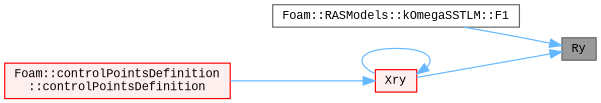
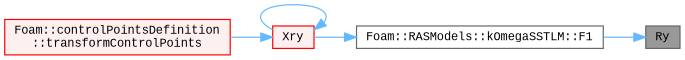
edge "Xry" -> "Ry": now "Xry" -> "Foam::RASModels::kOmegaSSTLM::F1"
node "Foam::controlPointsDefinition ::controlPointsDefinition": label "Foam::controlPointsDefinition ::controlPointsDefinition" -> "Foam::controlPointsDefinition ::transformControlPoints"
